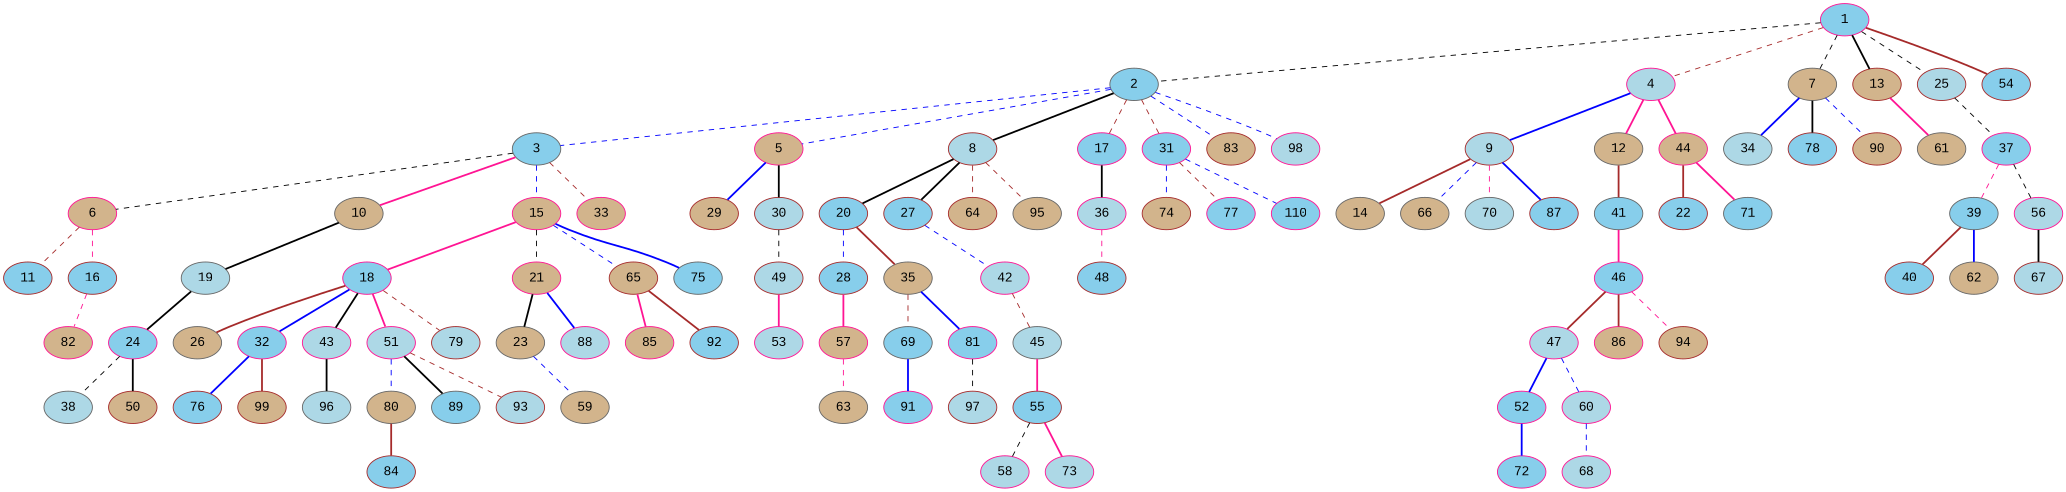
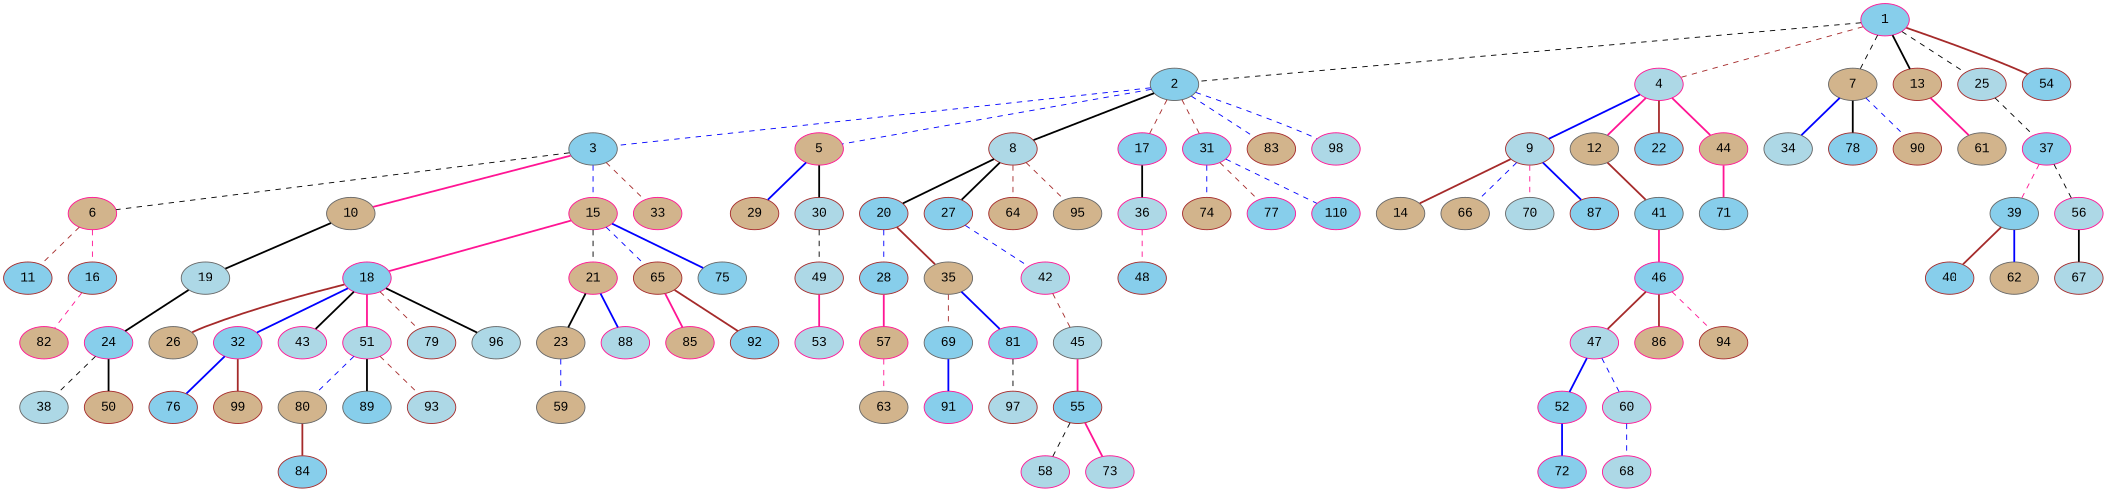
edge "44" -- "22": now "4" -- "22"
edge "43" -- "96": now "18" -- "96"
